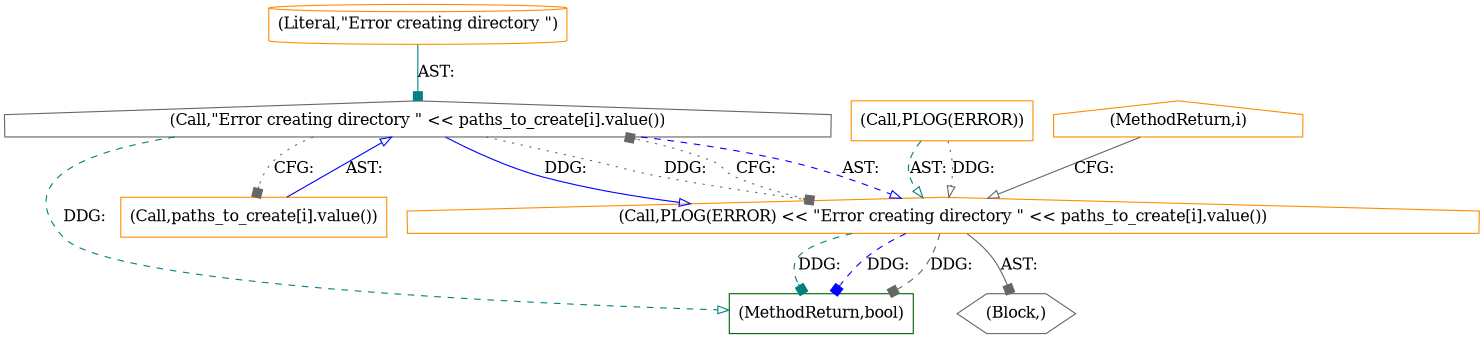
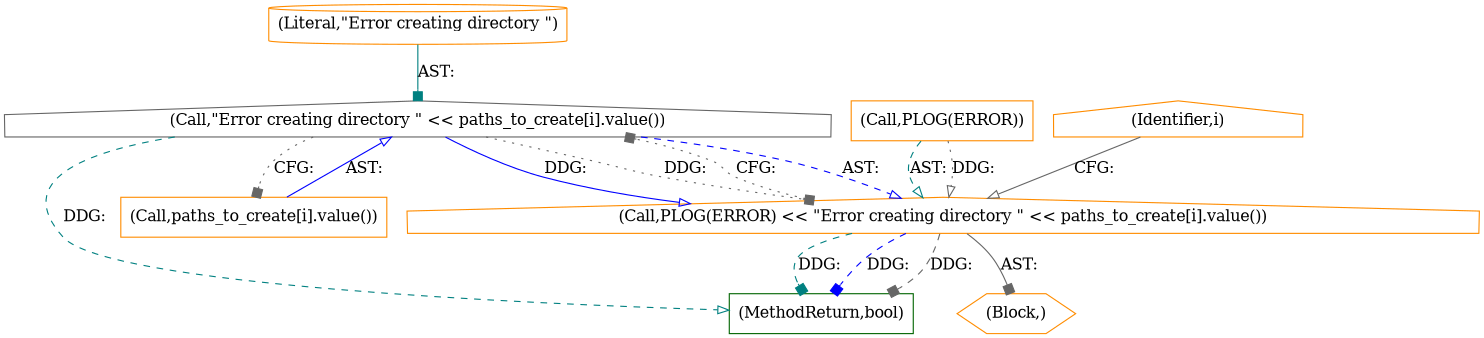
node "(MethodReturn,i)": label "(MethodReturn,i)" -> "(Identifier,i)"
node "(Block,)": color gray40 -> darkorange
